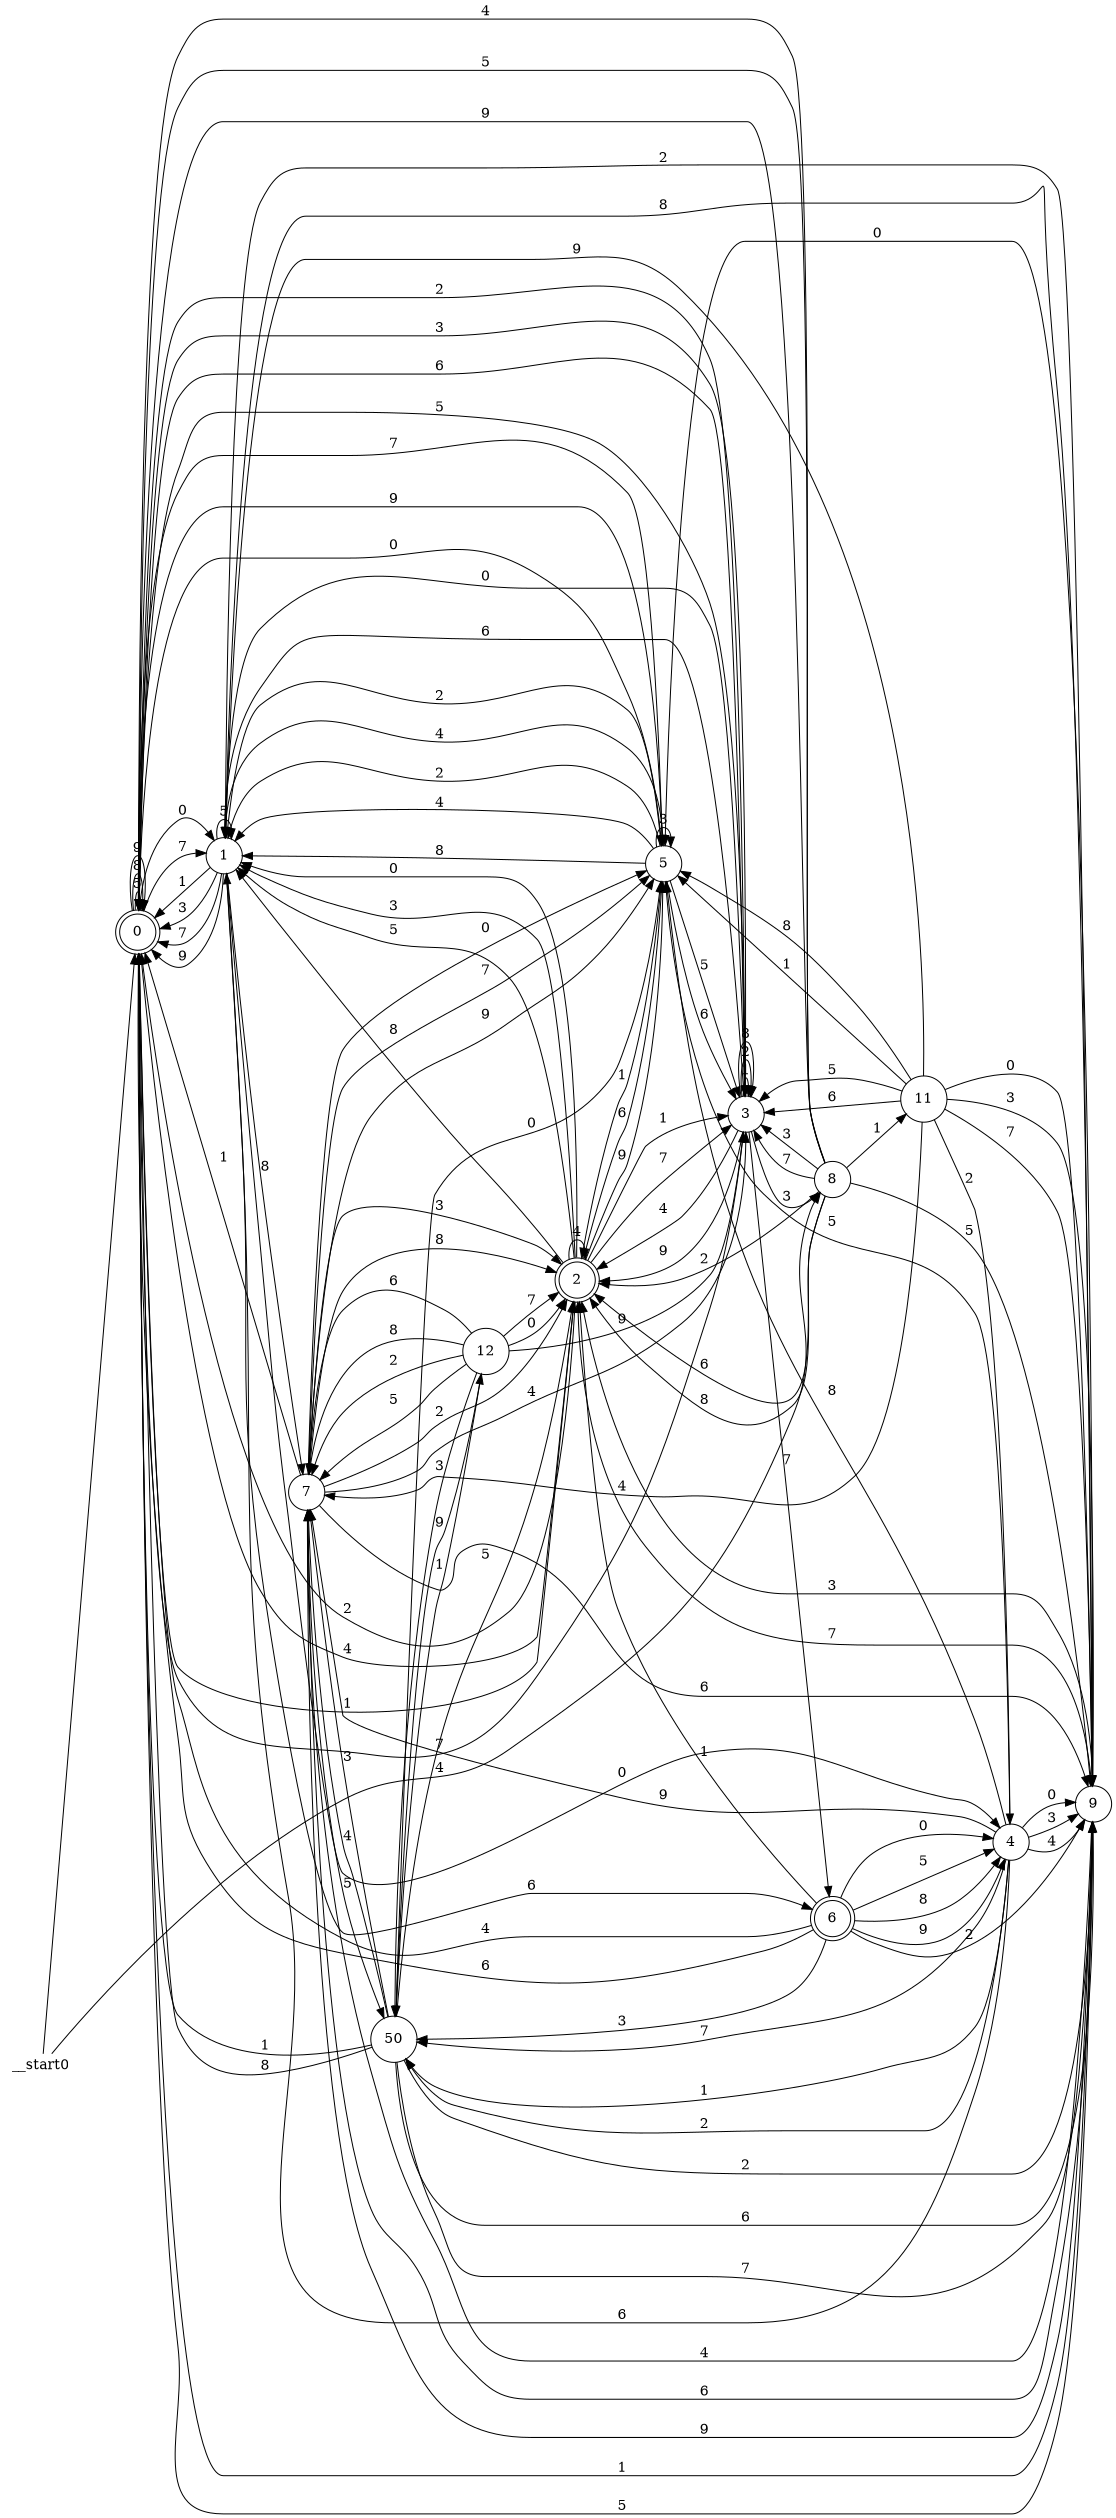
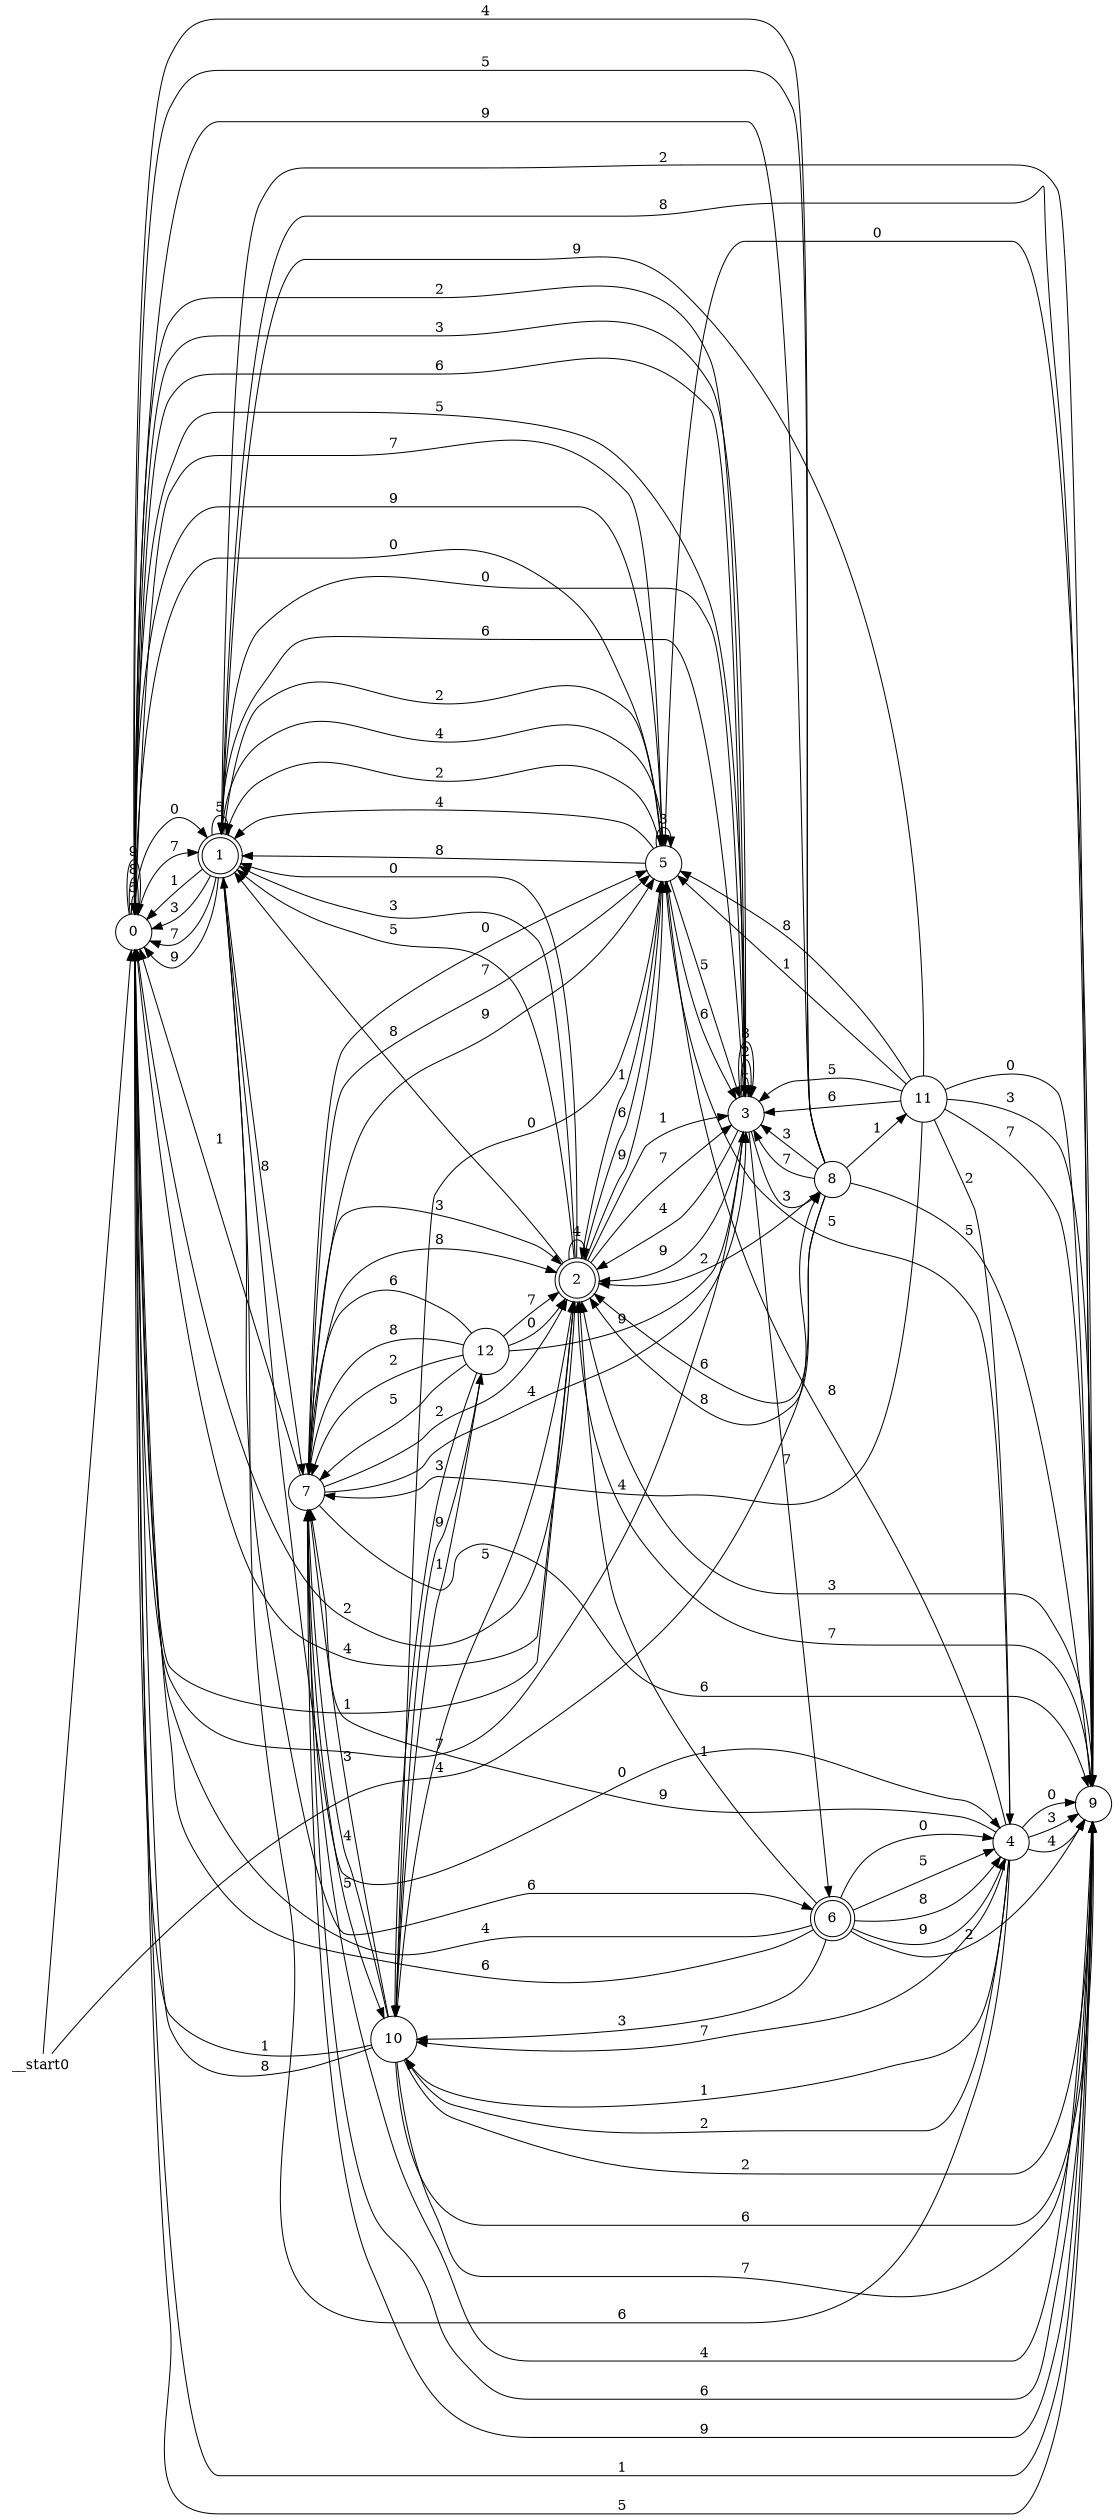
node "1": shape circle -> doublecircle
node "0": shape doublecircle -> circle
node "50": label "50" -> "10"
